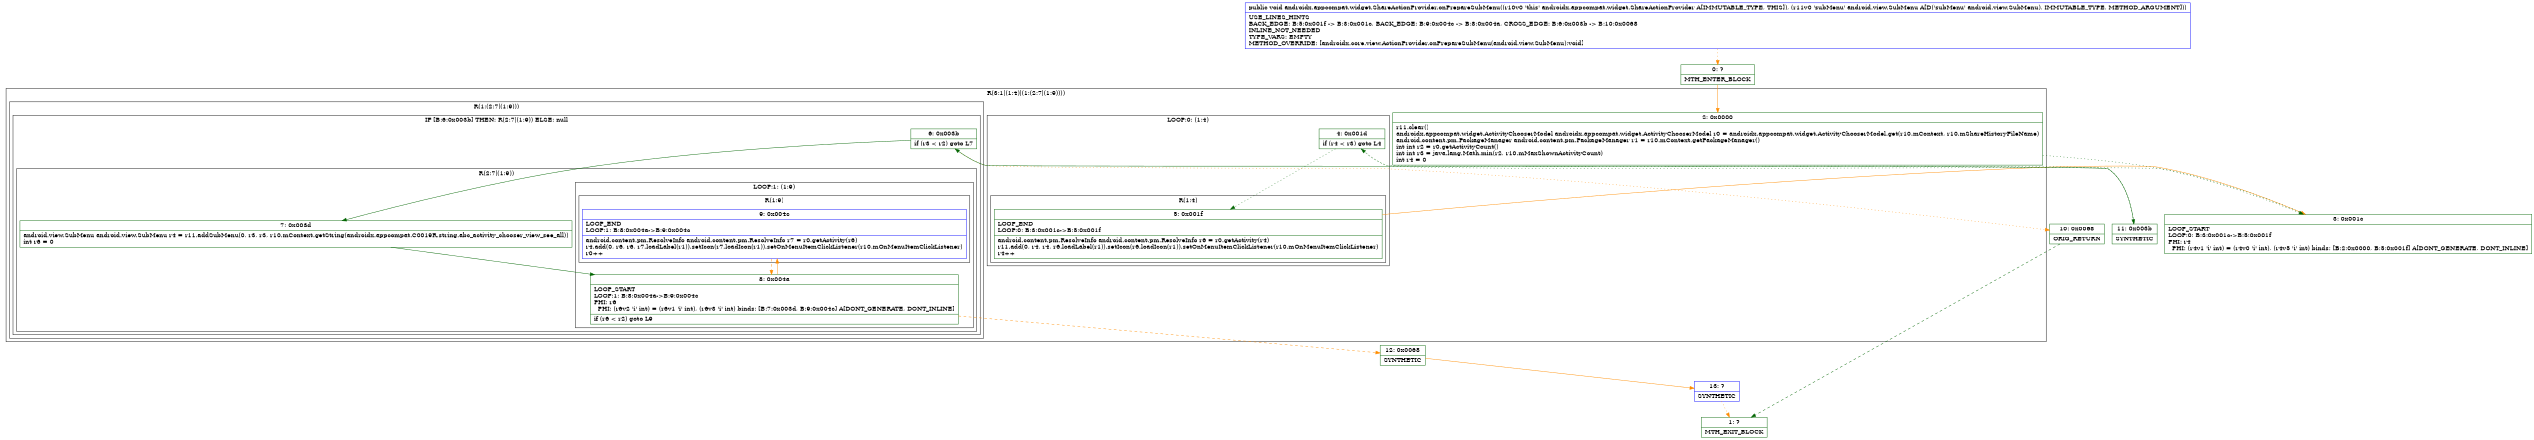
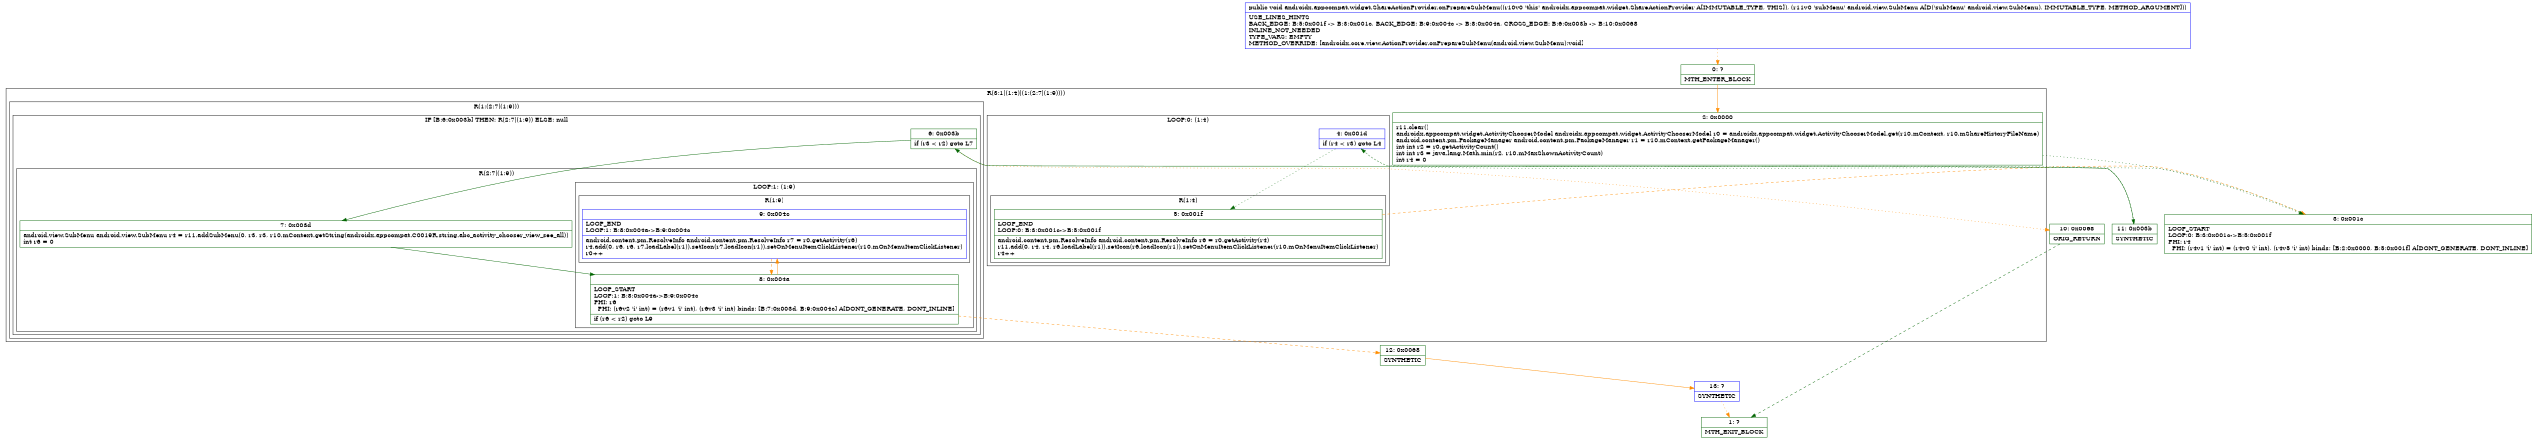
node "4: 0x001d": color darkgreen -> blue
edge "5: 0x001f" -> "3: 0x001c": style solid -> dashed
